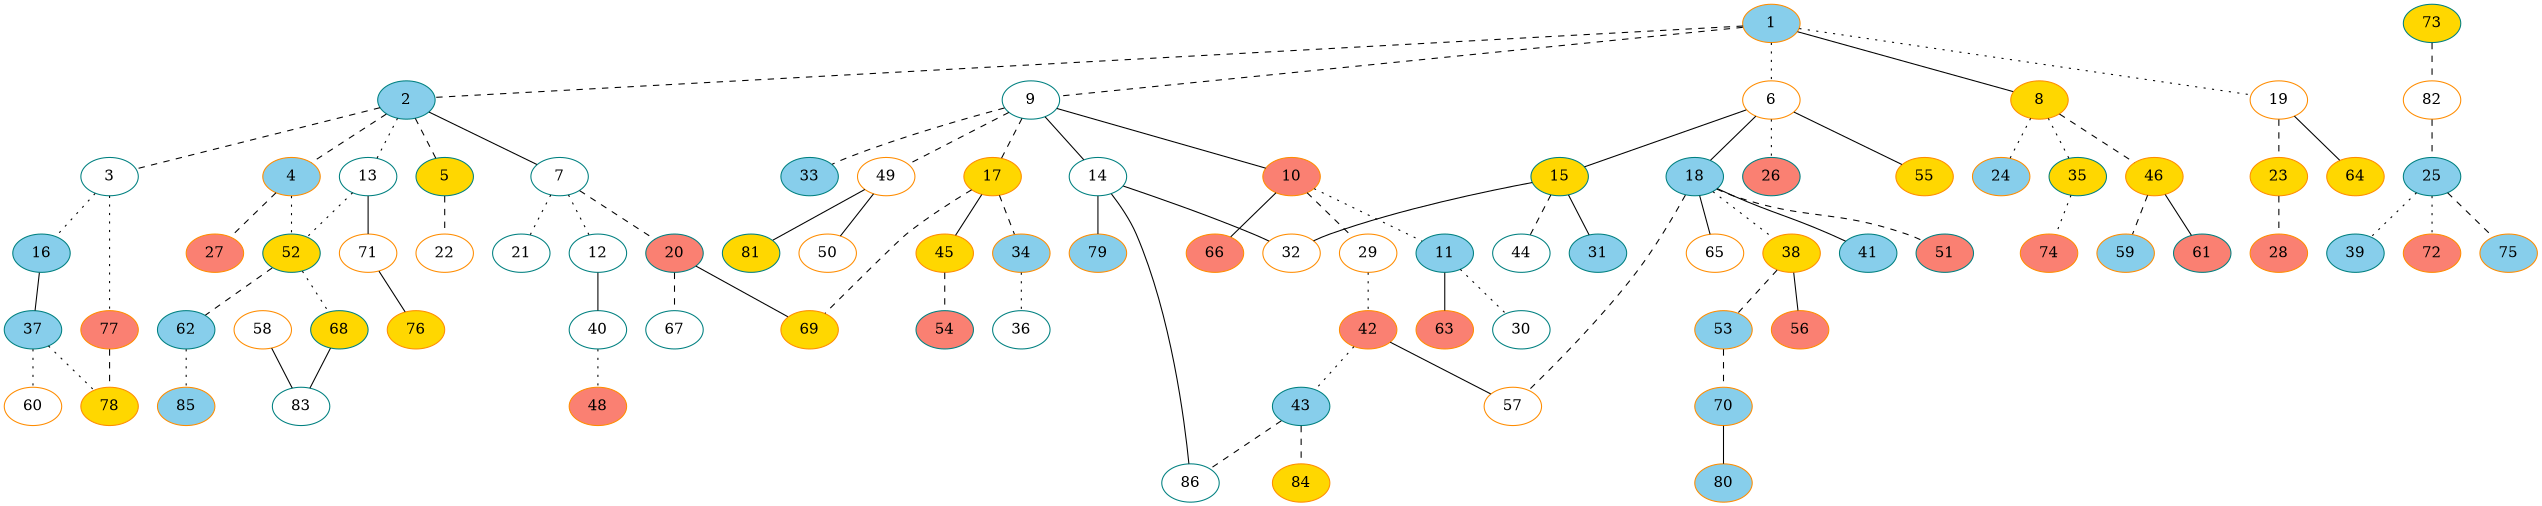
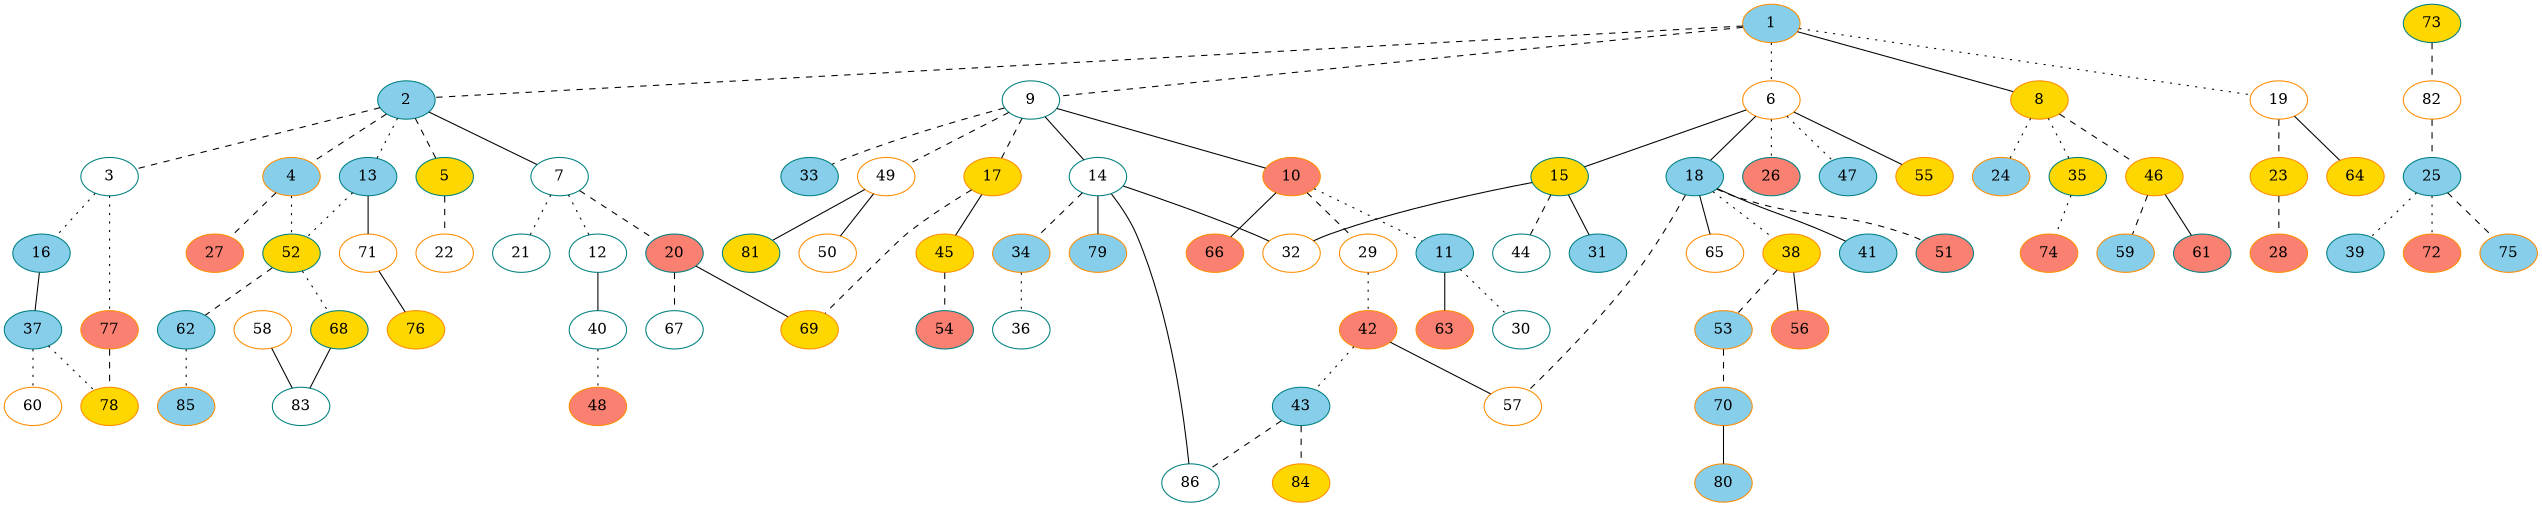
node "13": fillcolor white -> skyblue
node "47": added
edge "17" -- "34": now "14" -- "34"
